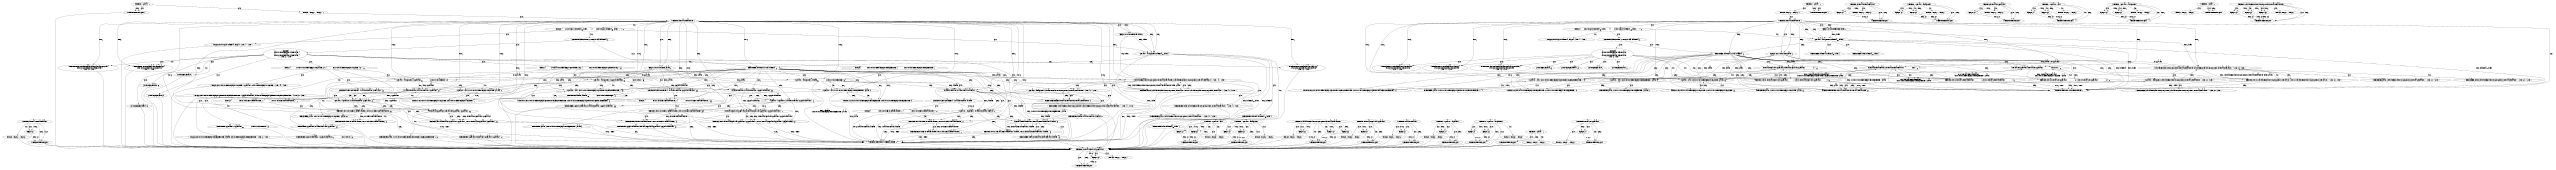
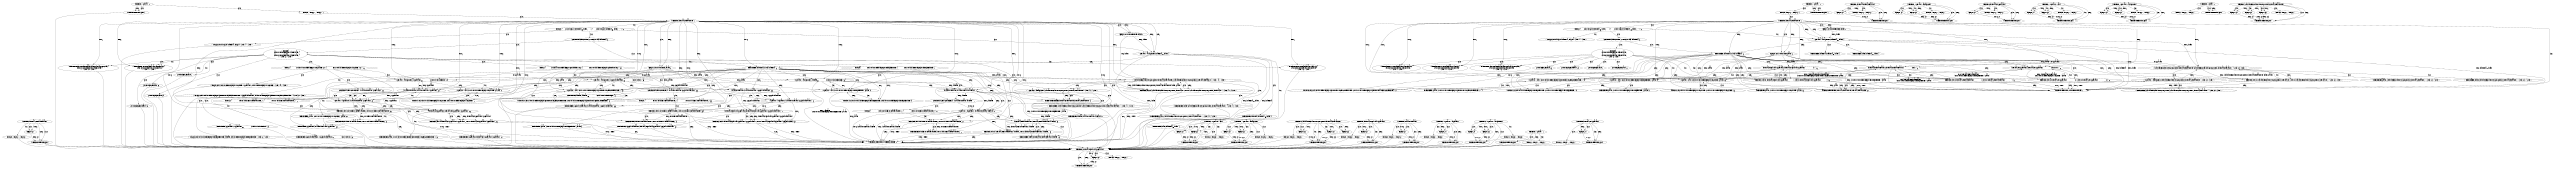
edge "(isValidOMXParam,isValidOMXParam(bitRate))" -> "(internalSetBitrateParams,internalSetBitrateParams(bitRate))": now "(isValidOMXParam,isValidOMXParam(bitRate))" -> "(CONTROL_STRUCTURE,IF,if (!isValidOMXParam(bitRate)))"
